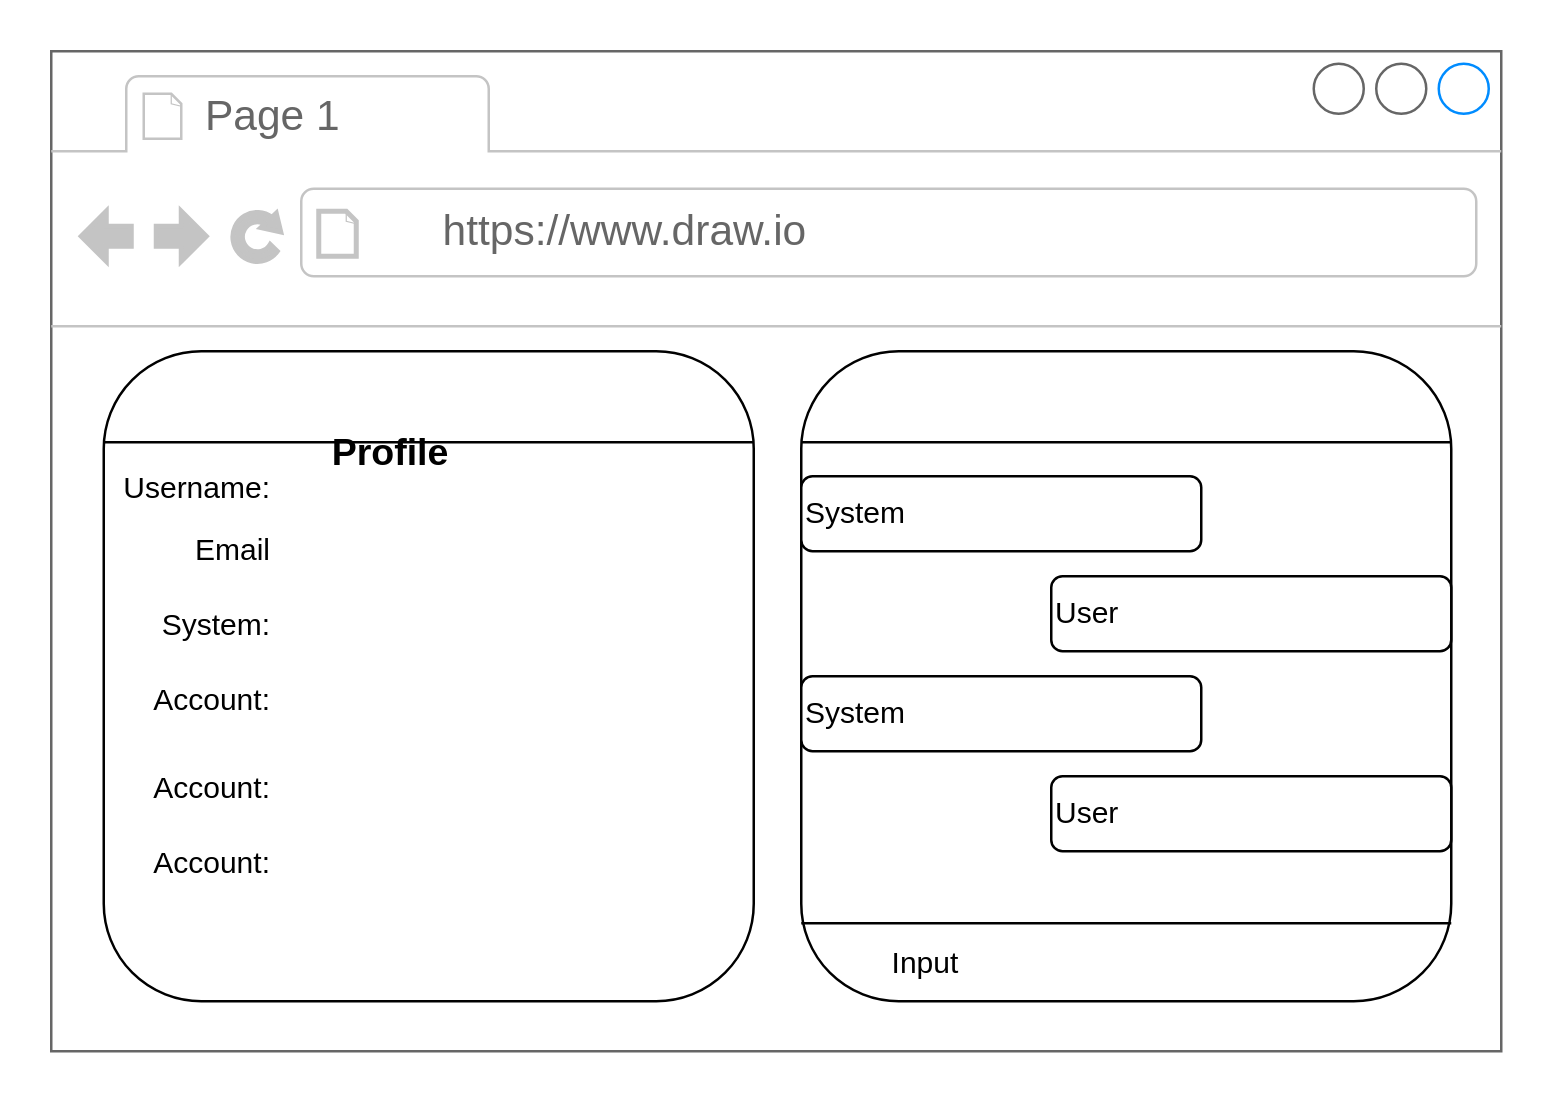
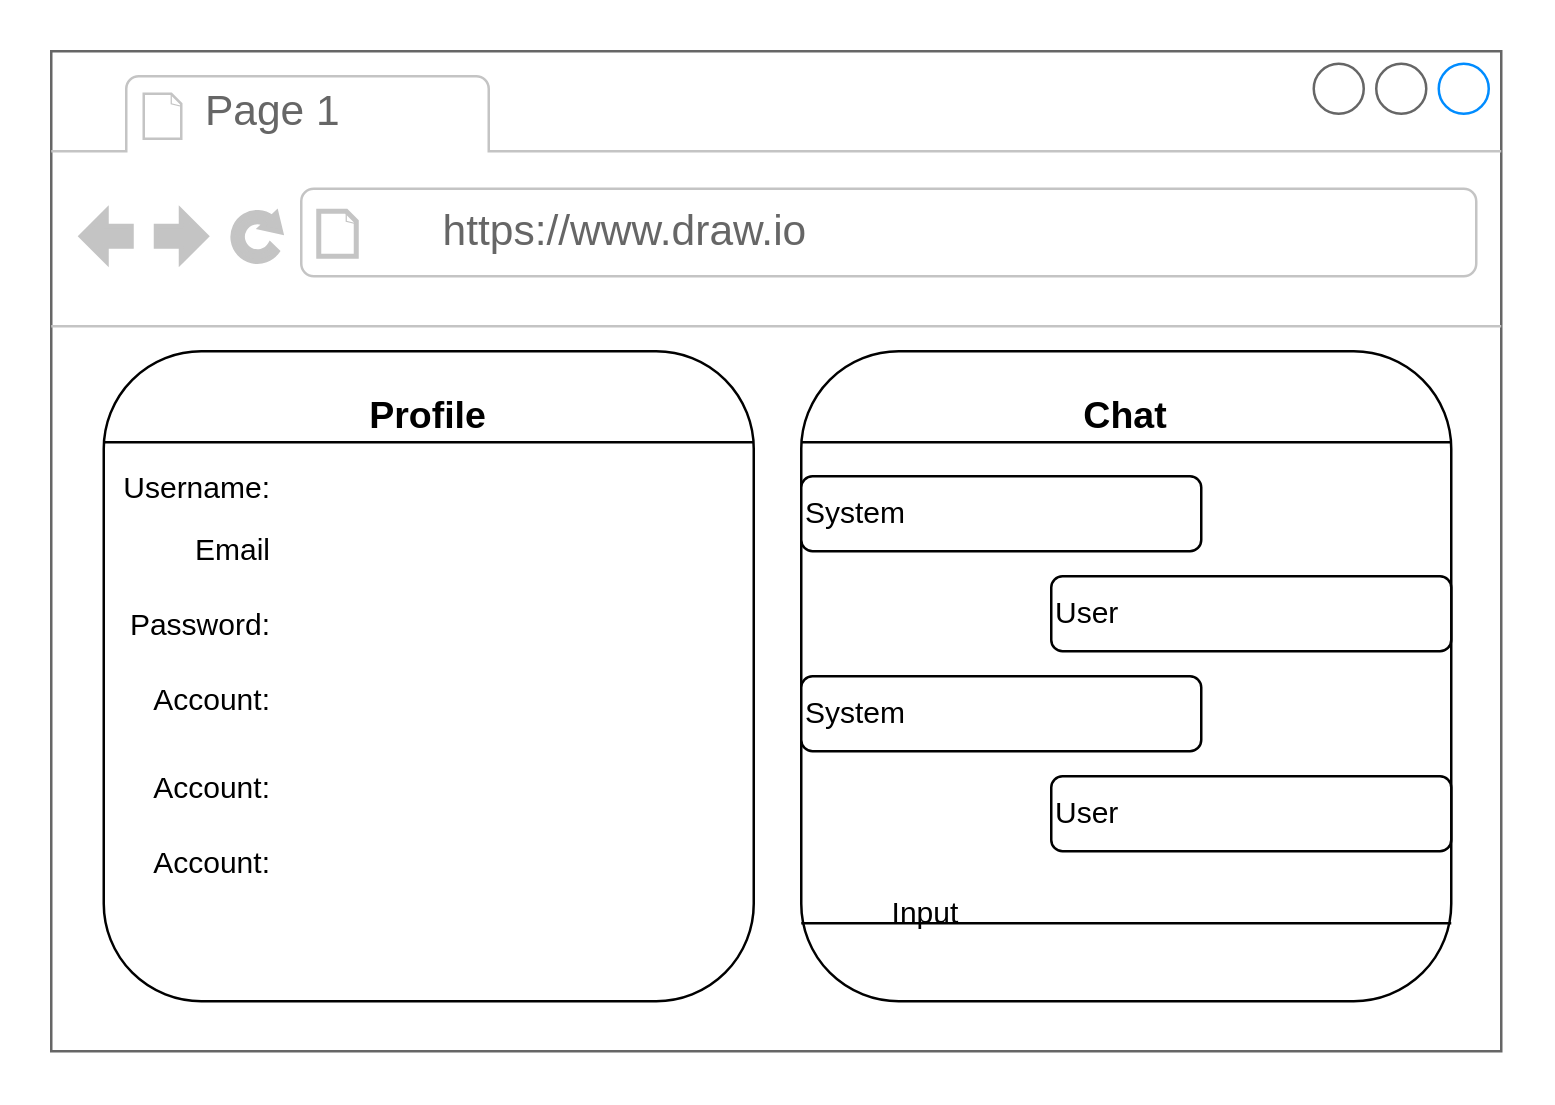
node "Page 1": size 363x75 -> 275x65
node "Chat": added
node "Profile": moved (391, 451) -> (429, 414)
node "System:": label "System:" -> "Password:"
node "Input": moved (926, 964) -> (926, 914)
